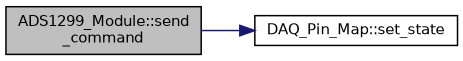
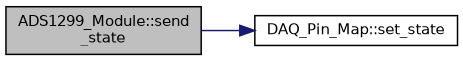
node "ADS1299_Module::send _command": label "ADS1299_Module::send _command" -> "ADS1299_Module::send _state"
